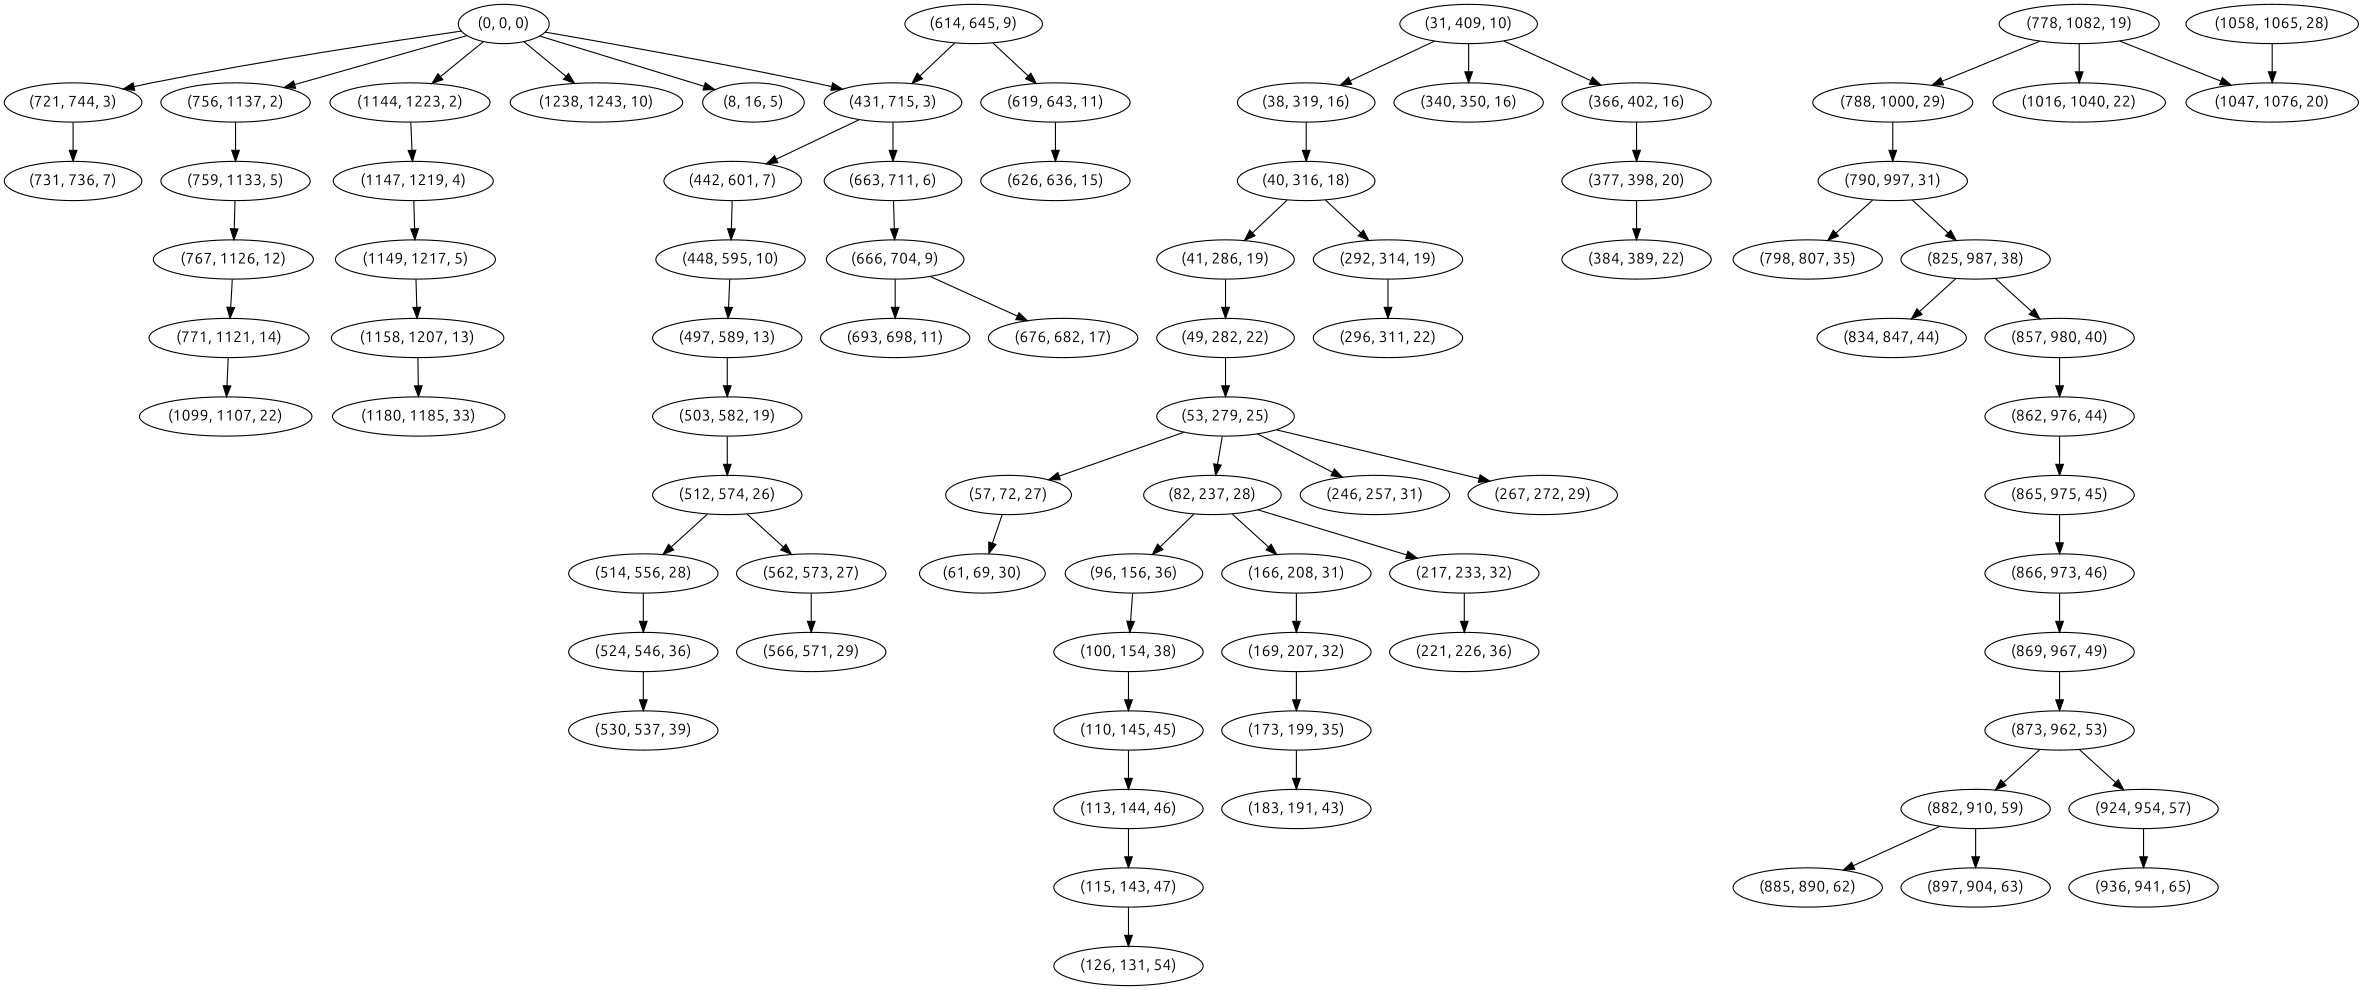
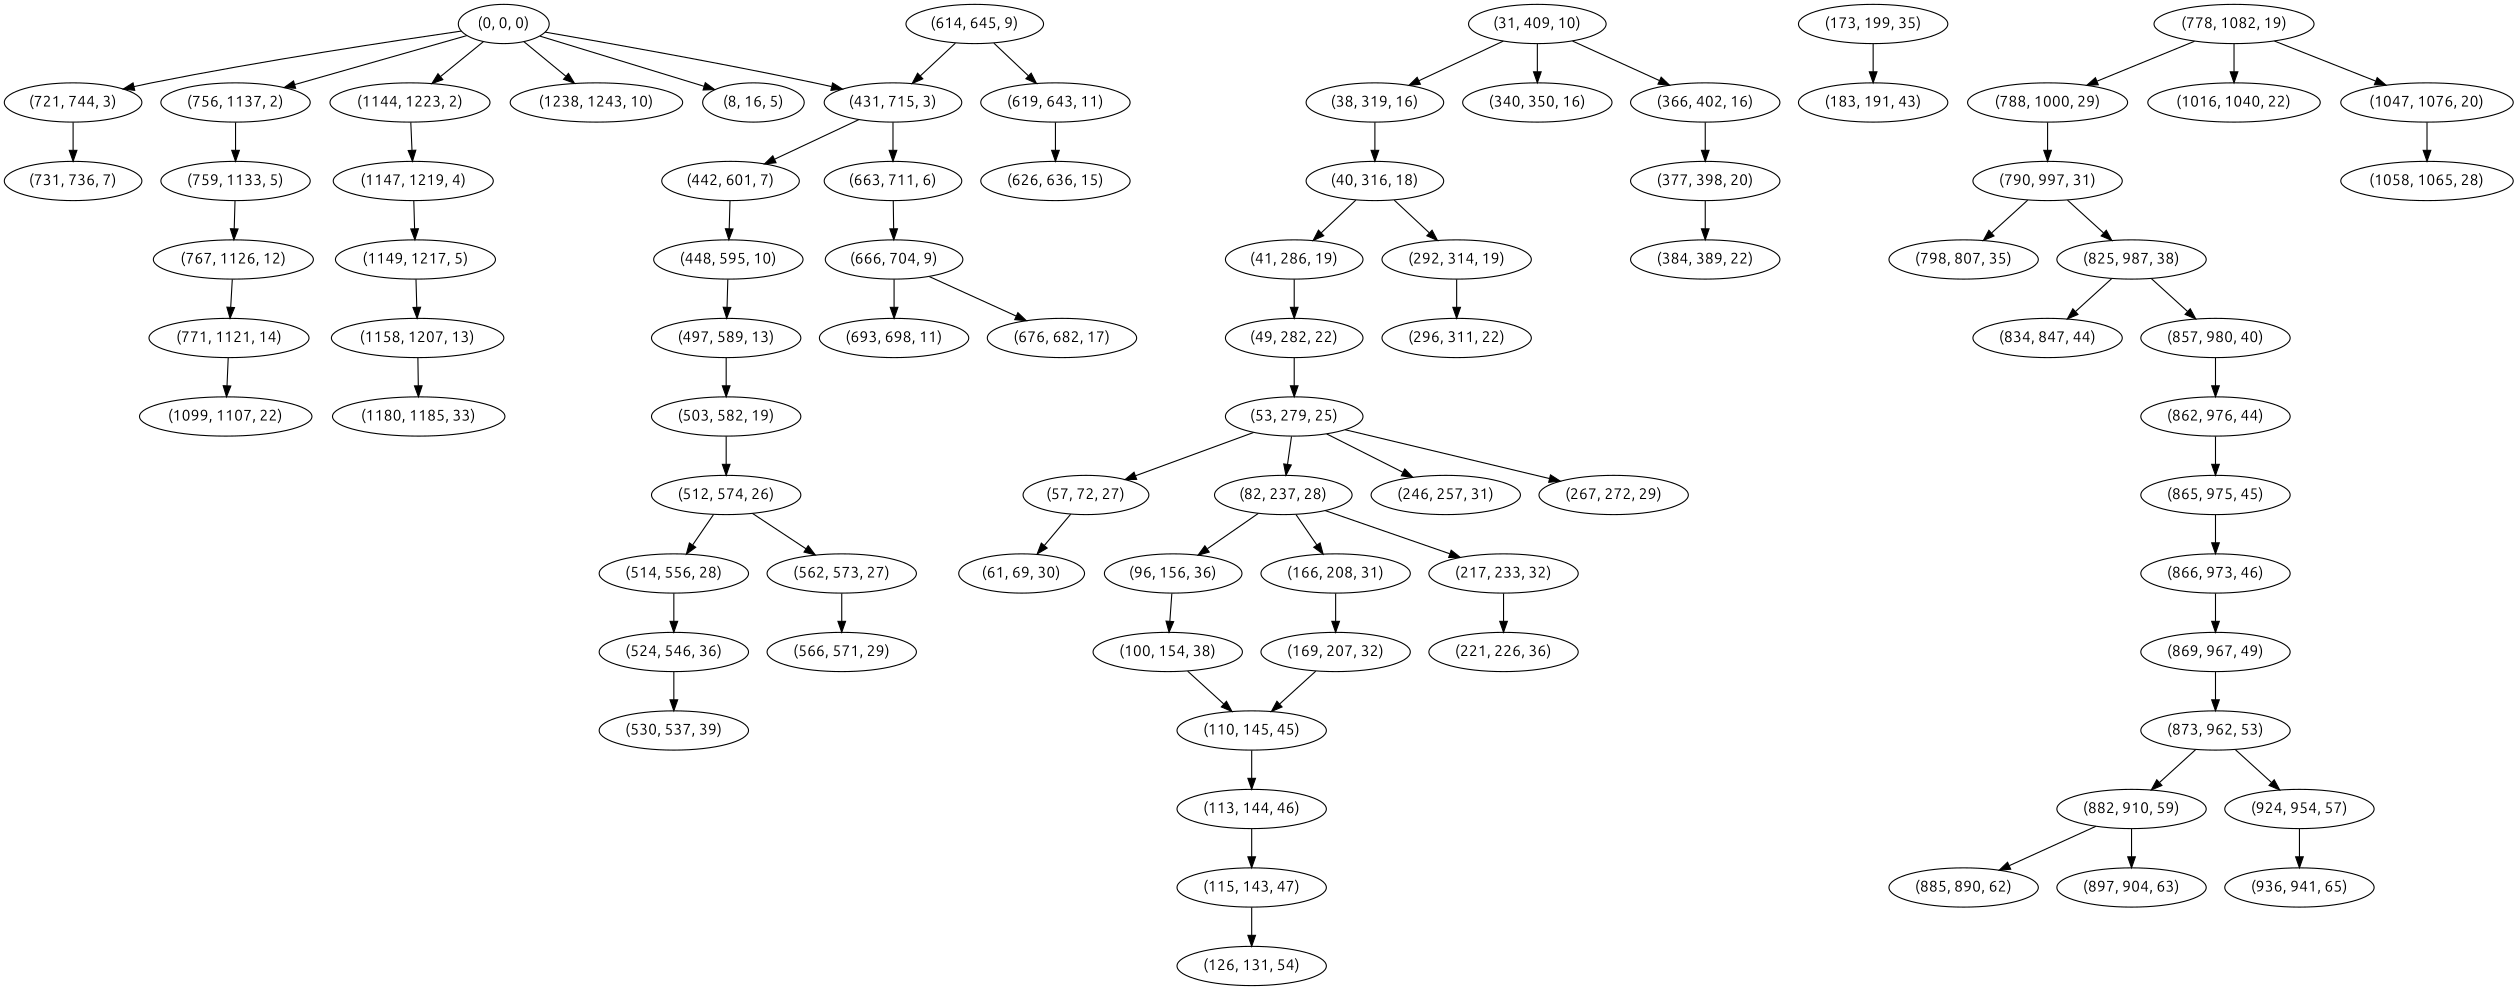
edge "(1058, 1065, 28)" -> "(1047, 1076, 20)": reversed
edge "(169, 207, 32)" -> "(173, 199, 35)": now "(169, 207, 32)" -> "(110, 145, 45)"
